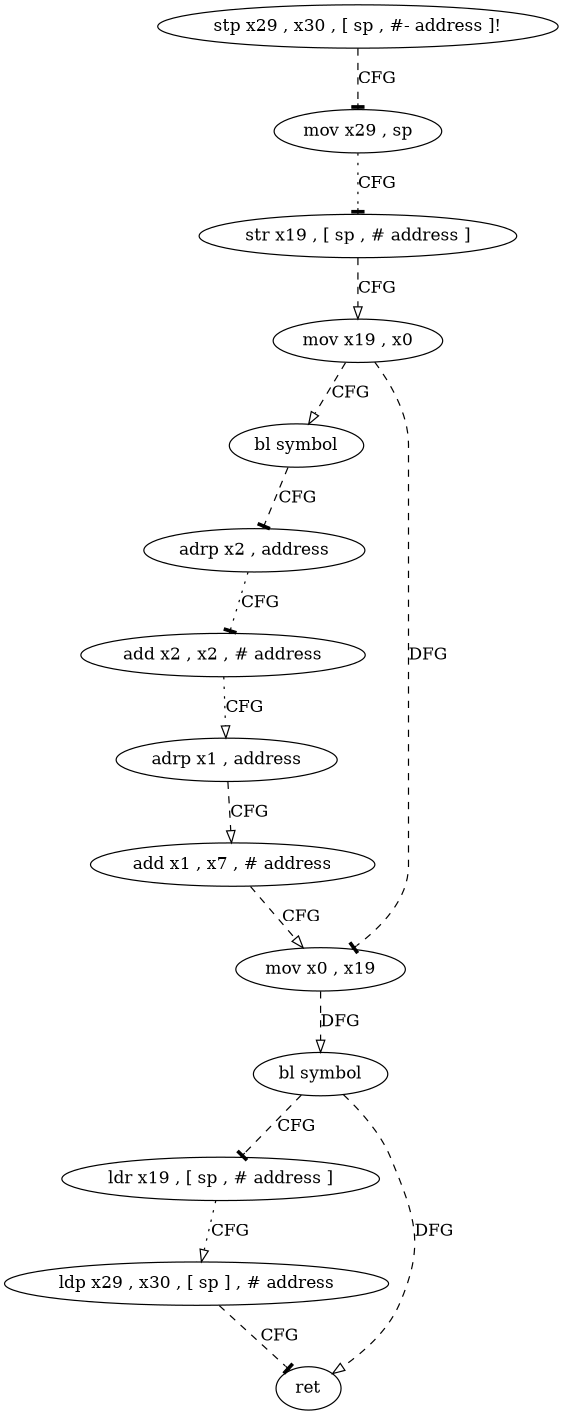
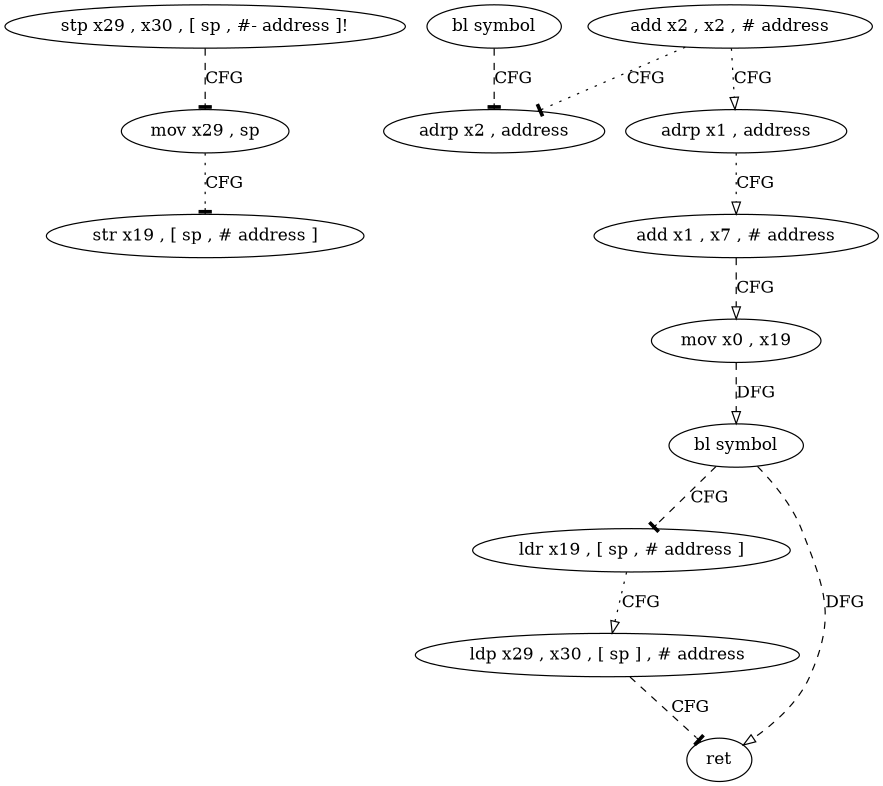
node "mov x19 , x0": removed
edge "adrp x2 , address" -> "add x2 , x2 , # address": reversed
edge "adrp x1 , address" -> "add x1 , x7 , # address": style dashed -> dotted
